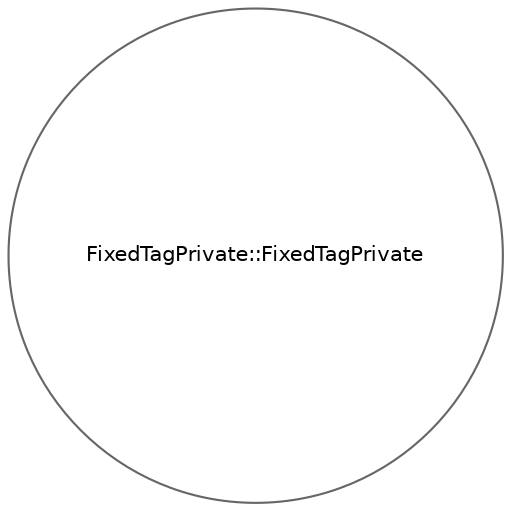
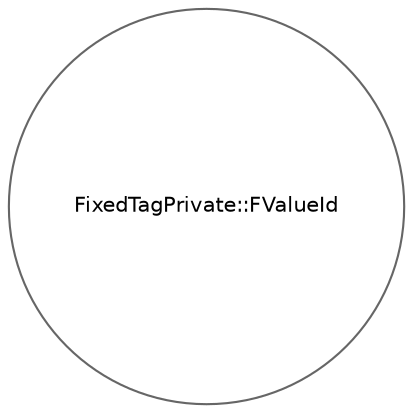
node "FixedTagPrivate::FixedTagPrivate": label "FixedTagPrivate::FixedTagPrivate" -> "FixedTagPrivate::FValueId"
